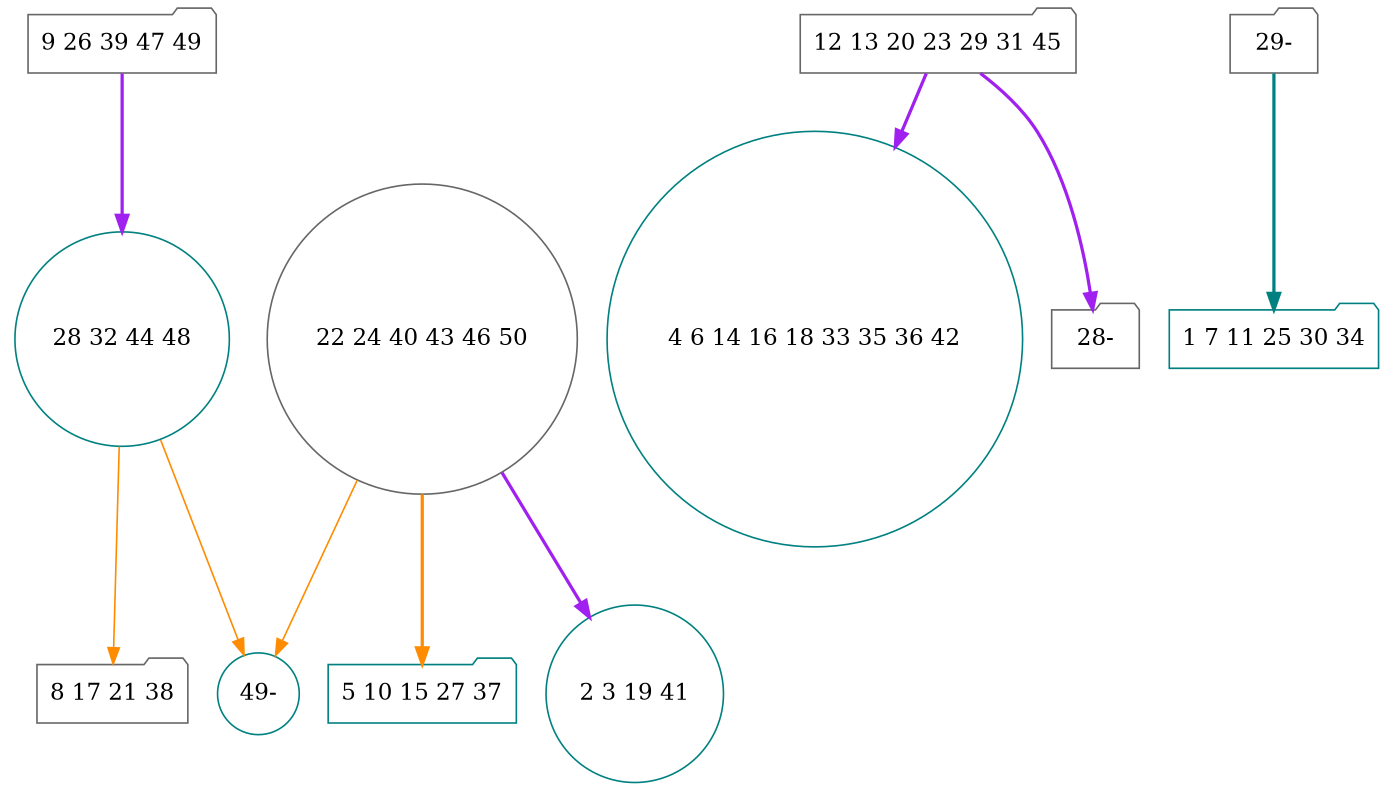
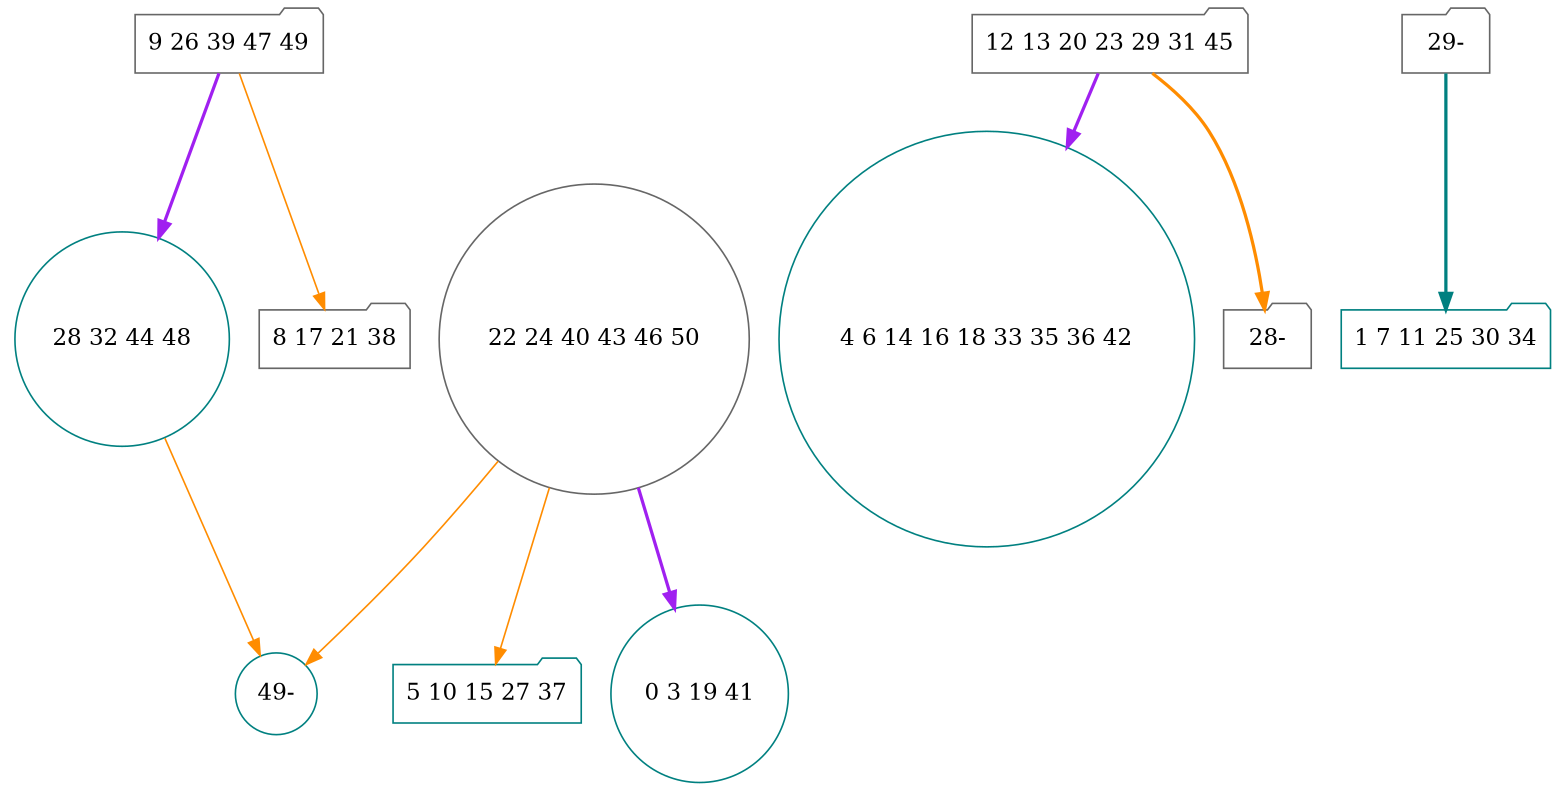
edge "12 13 20 23 29 31 45" -> "28-": color purple -> darkorange
edge "28 32 44 48" -> "8 17 21 38": now "9 26 39 47 49" -> "8 17 21 38"
edge "22 24 40 43 46 50" -> "5 10 15 27 37": style bold -> solid
node "2 3 19 41": label "2 3 19 41" -> "0 3 19 41"
